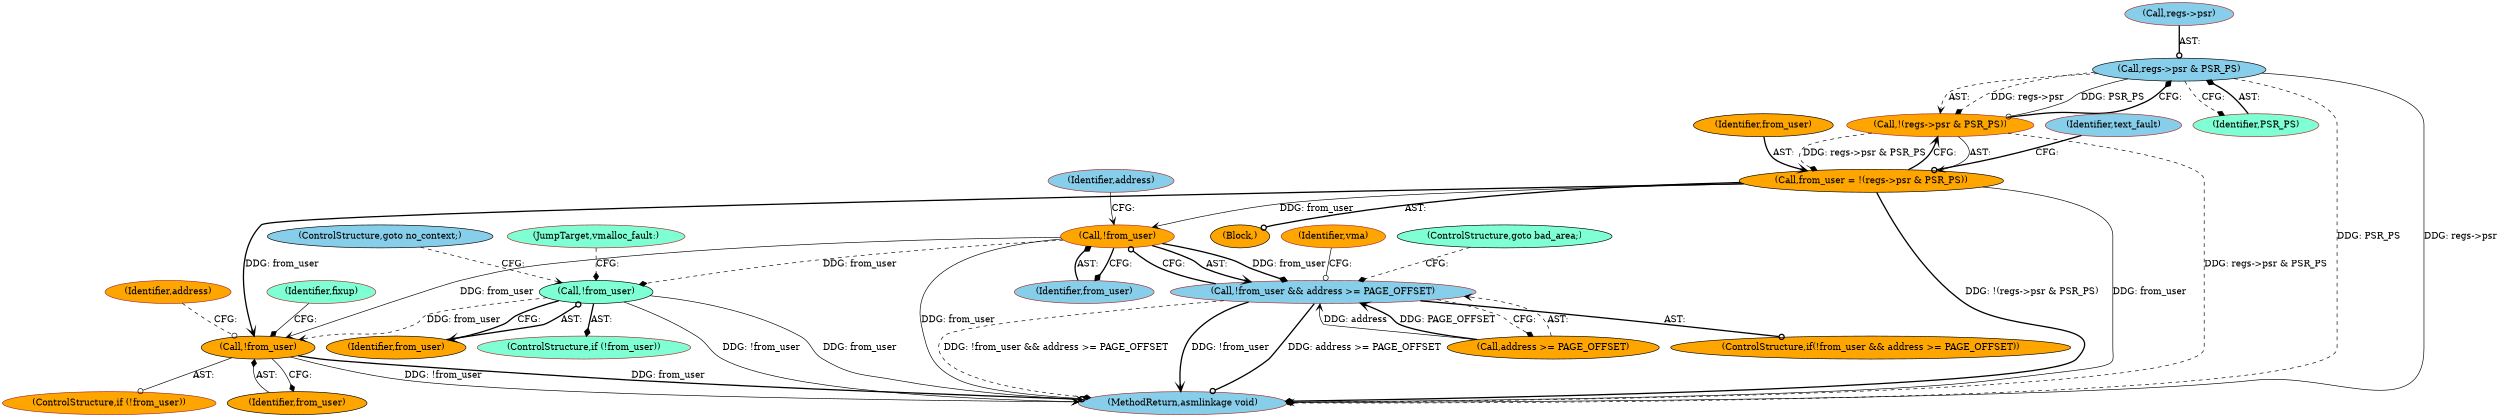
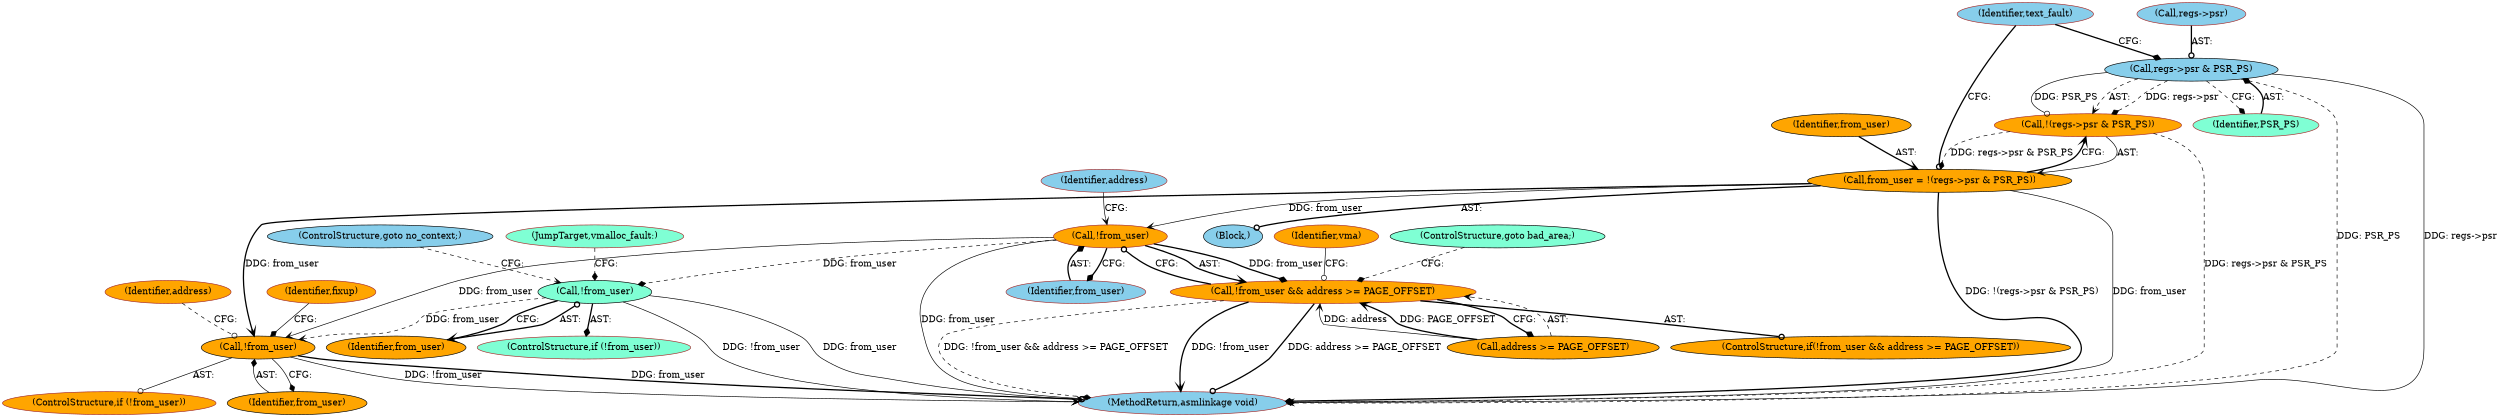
edge "(Call,!(regs->psr & PSR_PS))" -> "(Call,regs->psr & PSR_PS)": now "(Identifier,text_fault)" -> "(Call,regs->psr & PSR_PS)"
node "(Block,)": fillcolor orange -> skyblue
node "(Identifier,fixup)": fillcolor aquamarine -> orange
node "(Call,!from_user && address >= PAGE_OFFSET)": fillcolor skyblue -> orange
edge "(Call,!from_user && address >= PAGE_OFFSET)" -> "(Call,address >= PAGE_OFFSET)": style dashed -> bold
edge "(Call,!(regs->psr & PSR_PS))" -> "(MethodReturn,asmlinkage void)": arrowhead odot -> vee
